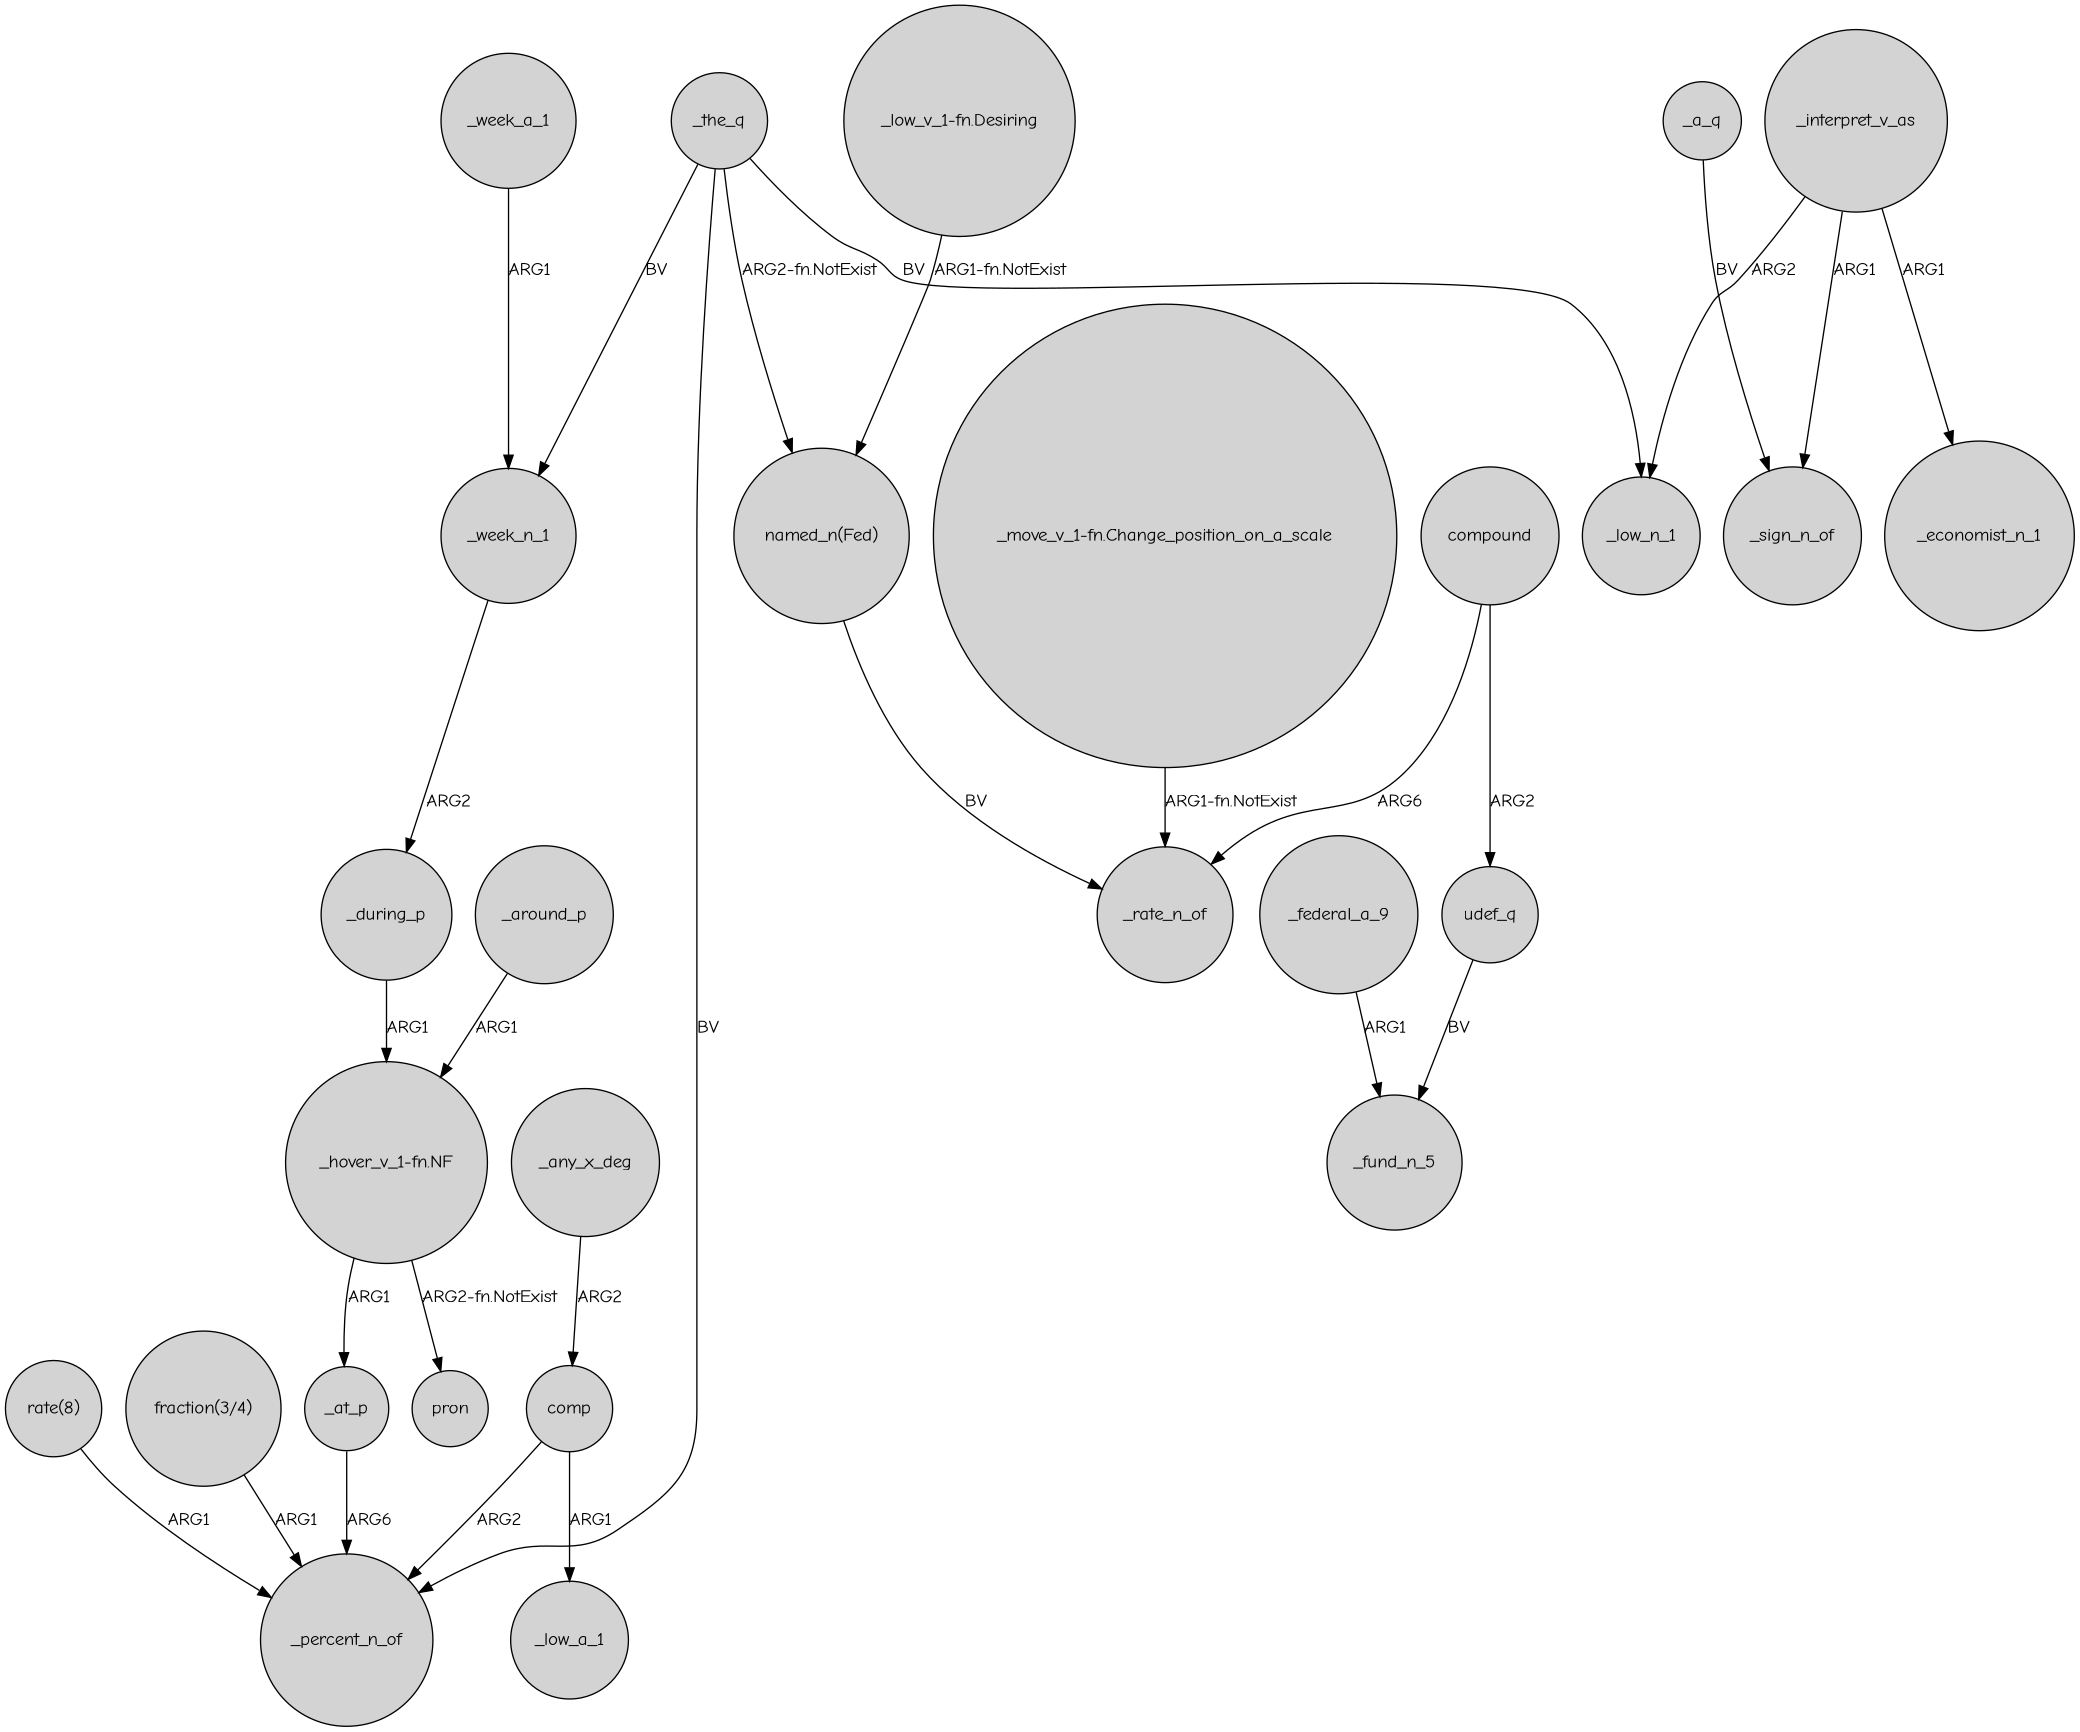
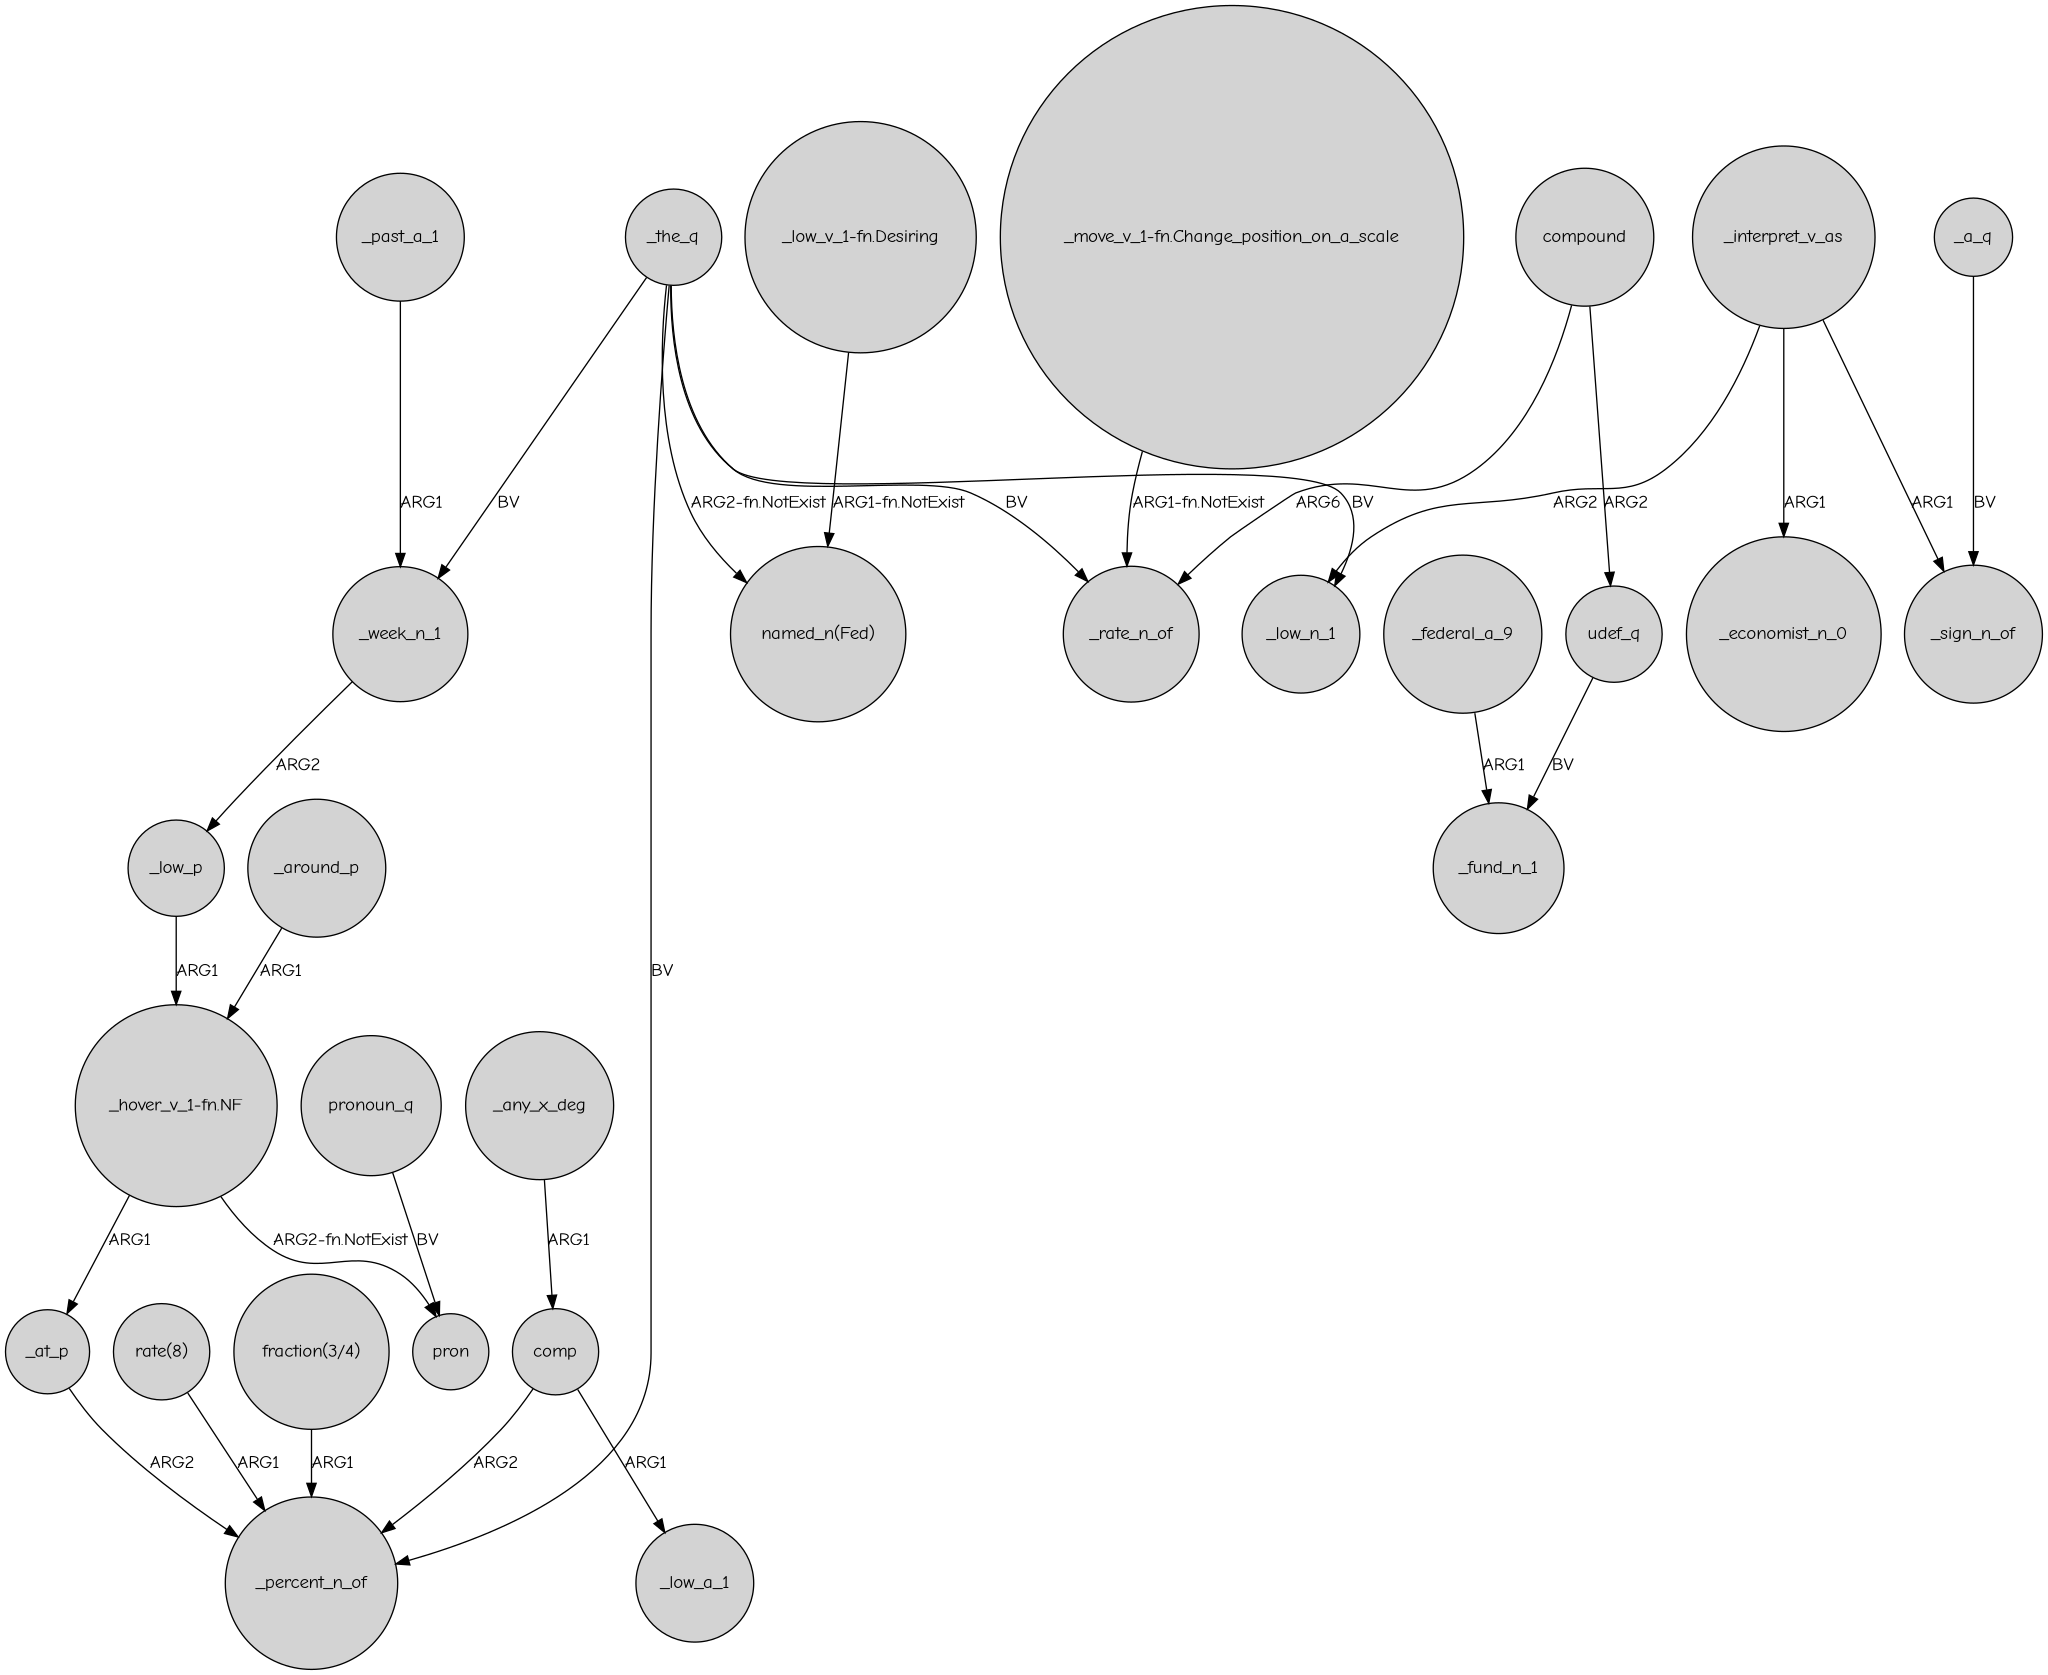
node "_week_a_1": label "_week_a_1" -> "_past_a_1"
node "_economist_n_1": label "_economist_n_1" -> "_economist_n_0"
edge "named_n(Fed)" -> "_rate_n_of": now "_the_q" -> "_rate_n_of"
node "_during_p": label "_during_p" -> "_low_p"
node "pronoun_q": added
node "_fund_n_5": label "_fund_n_5" -> "_fund_n_1"
edge "_any_x_deg" -> "comp": label "ARG2" -> "ARG1"
edge "_at_p" -> "_percent_n_of": label "ARG6" -> "ARG2"
